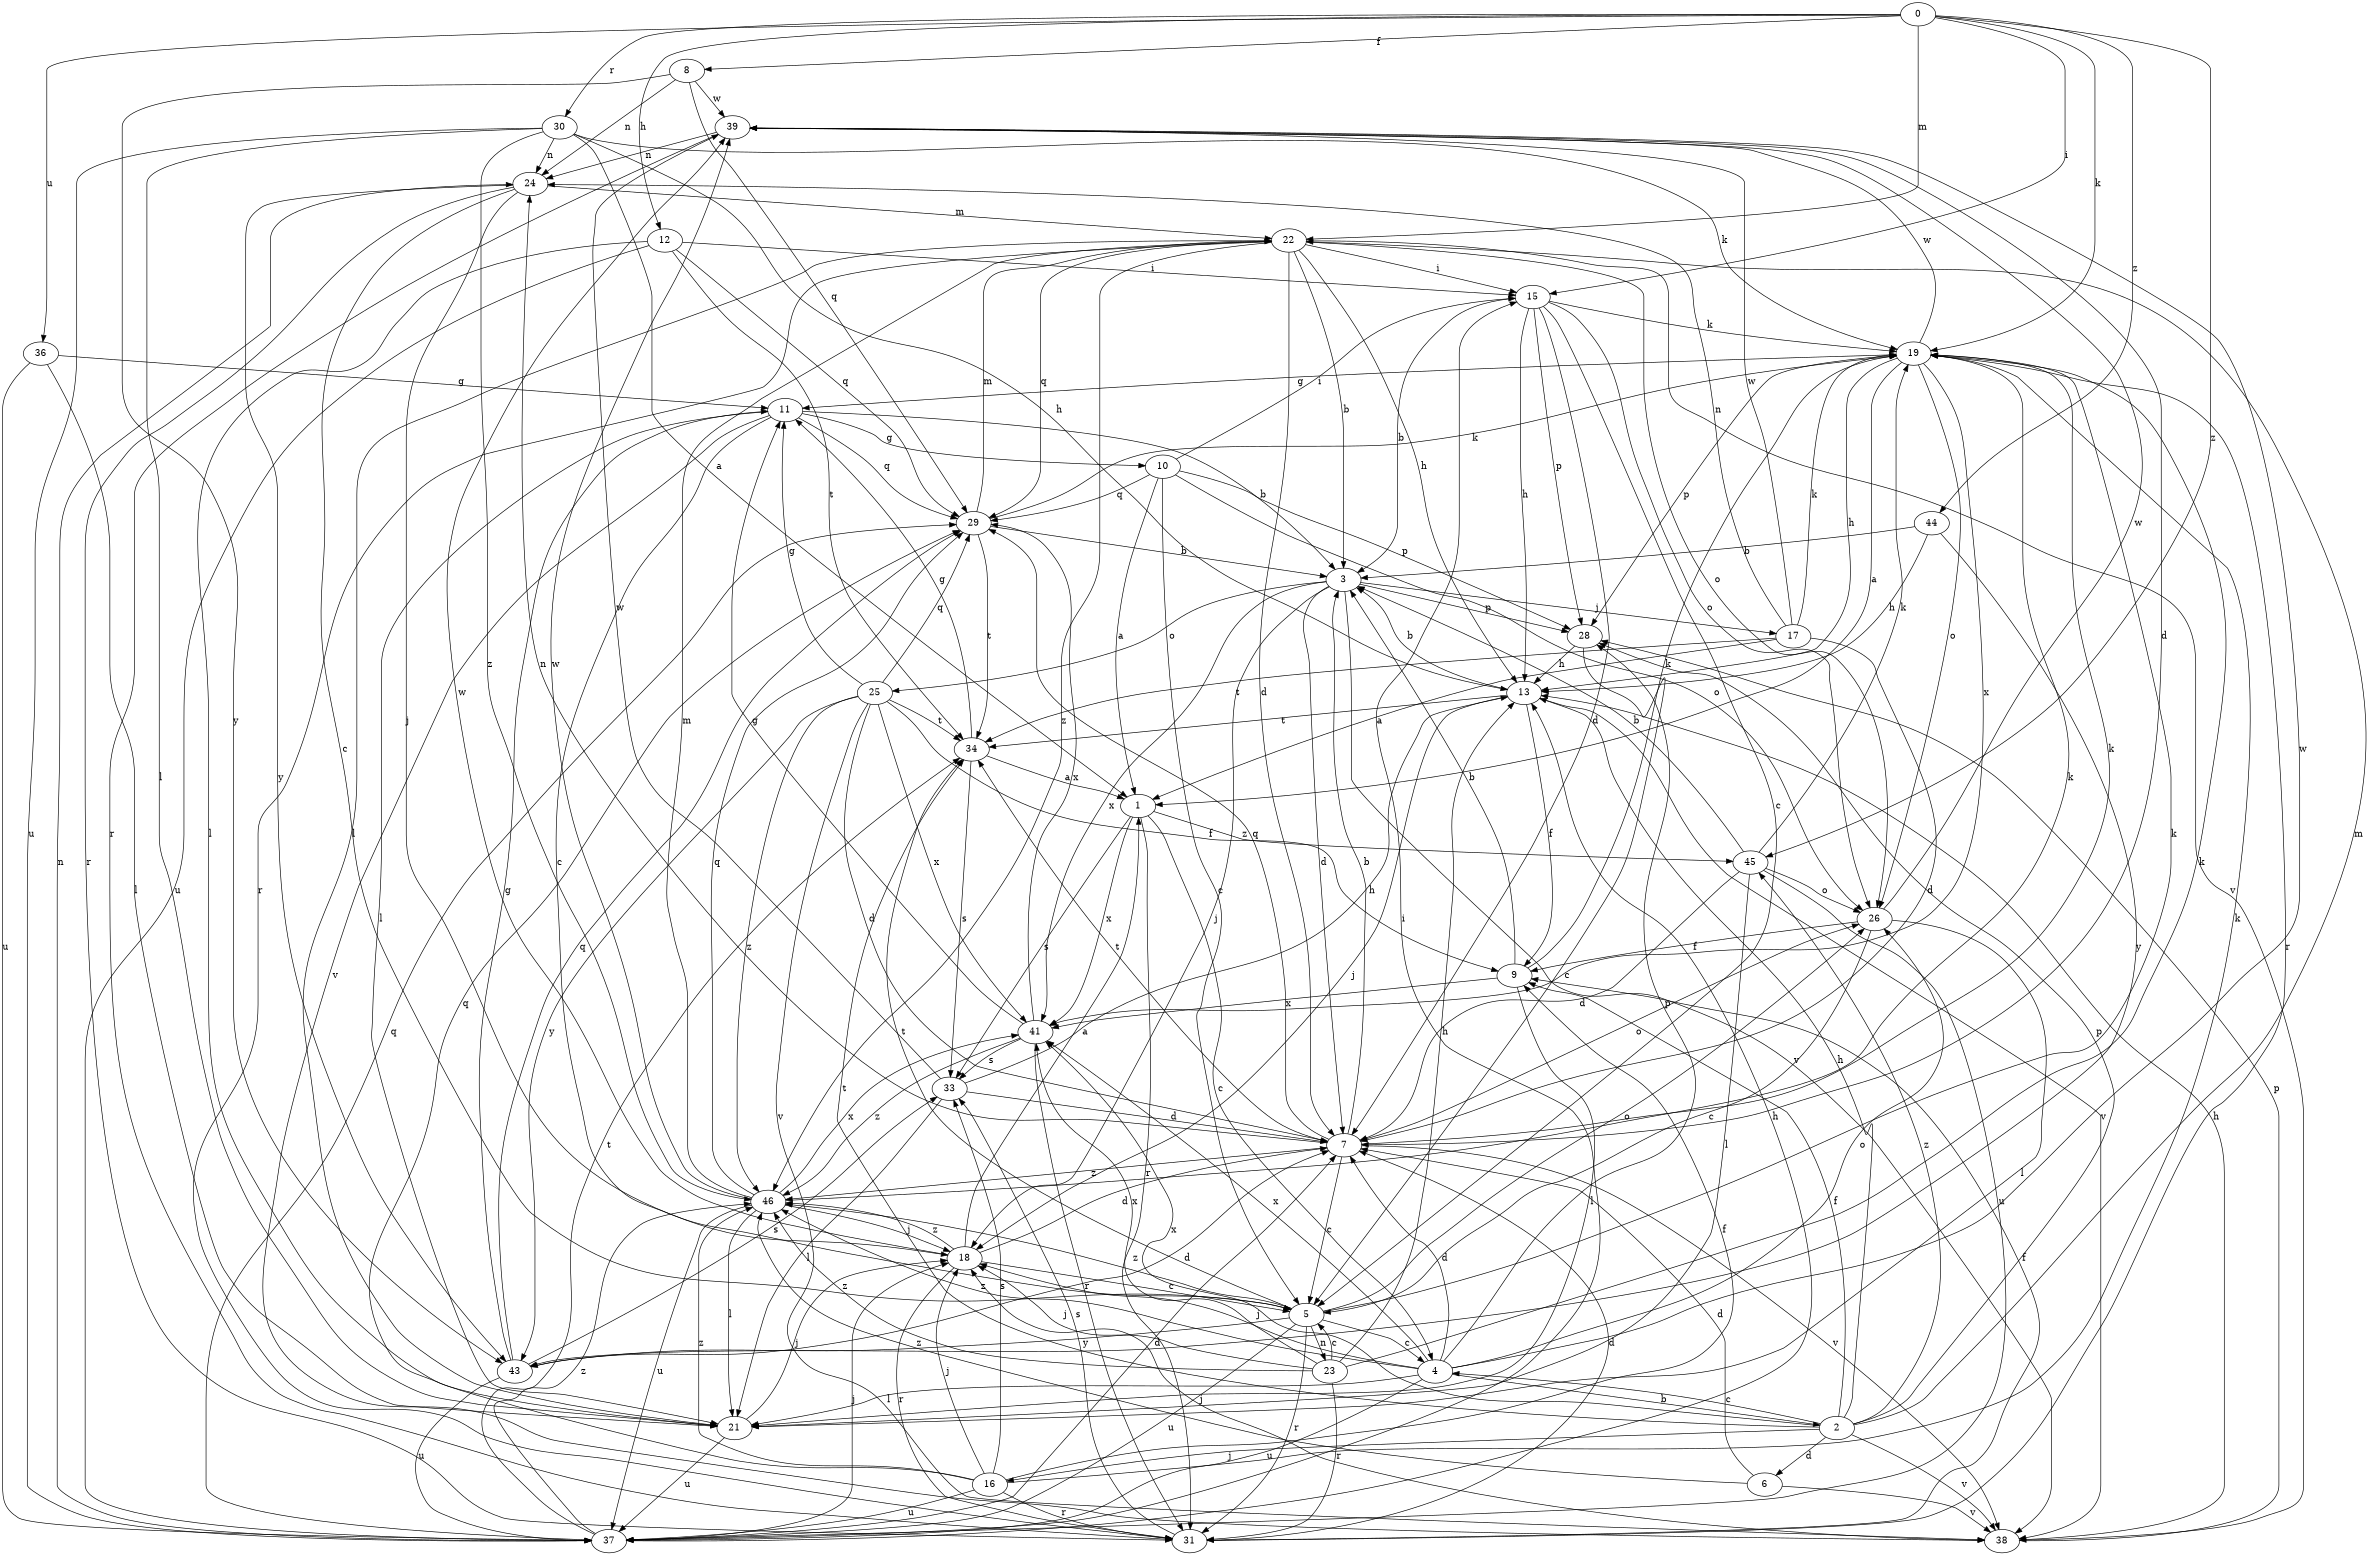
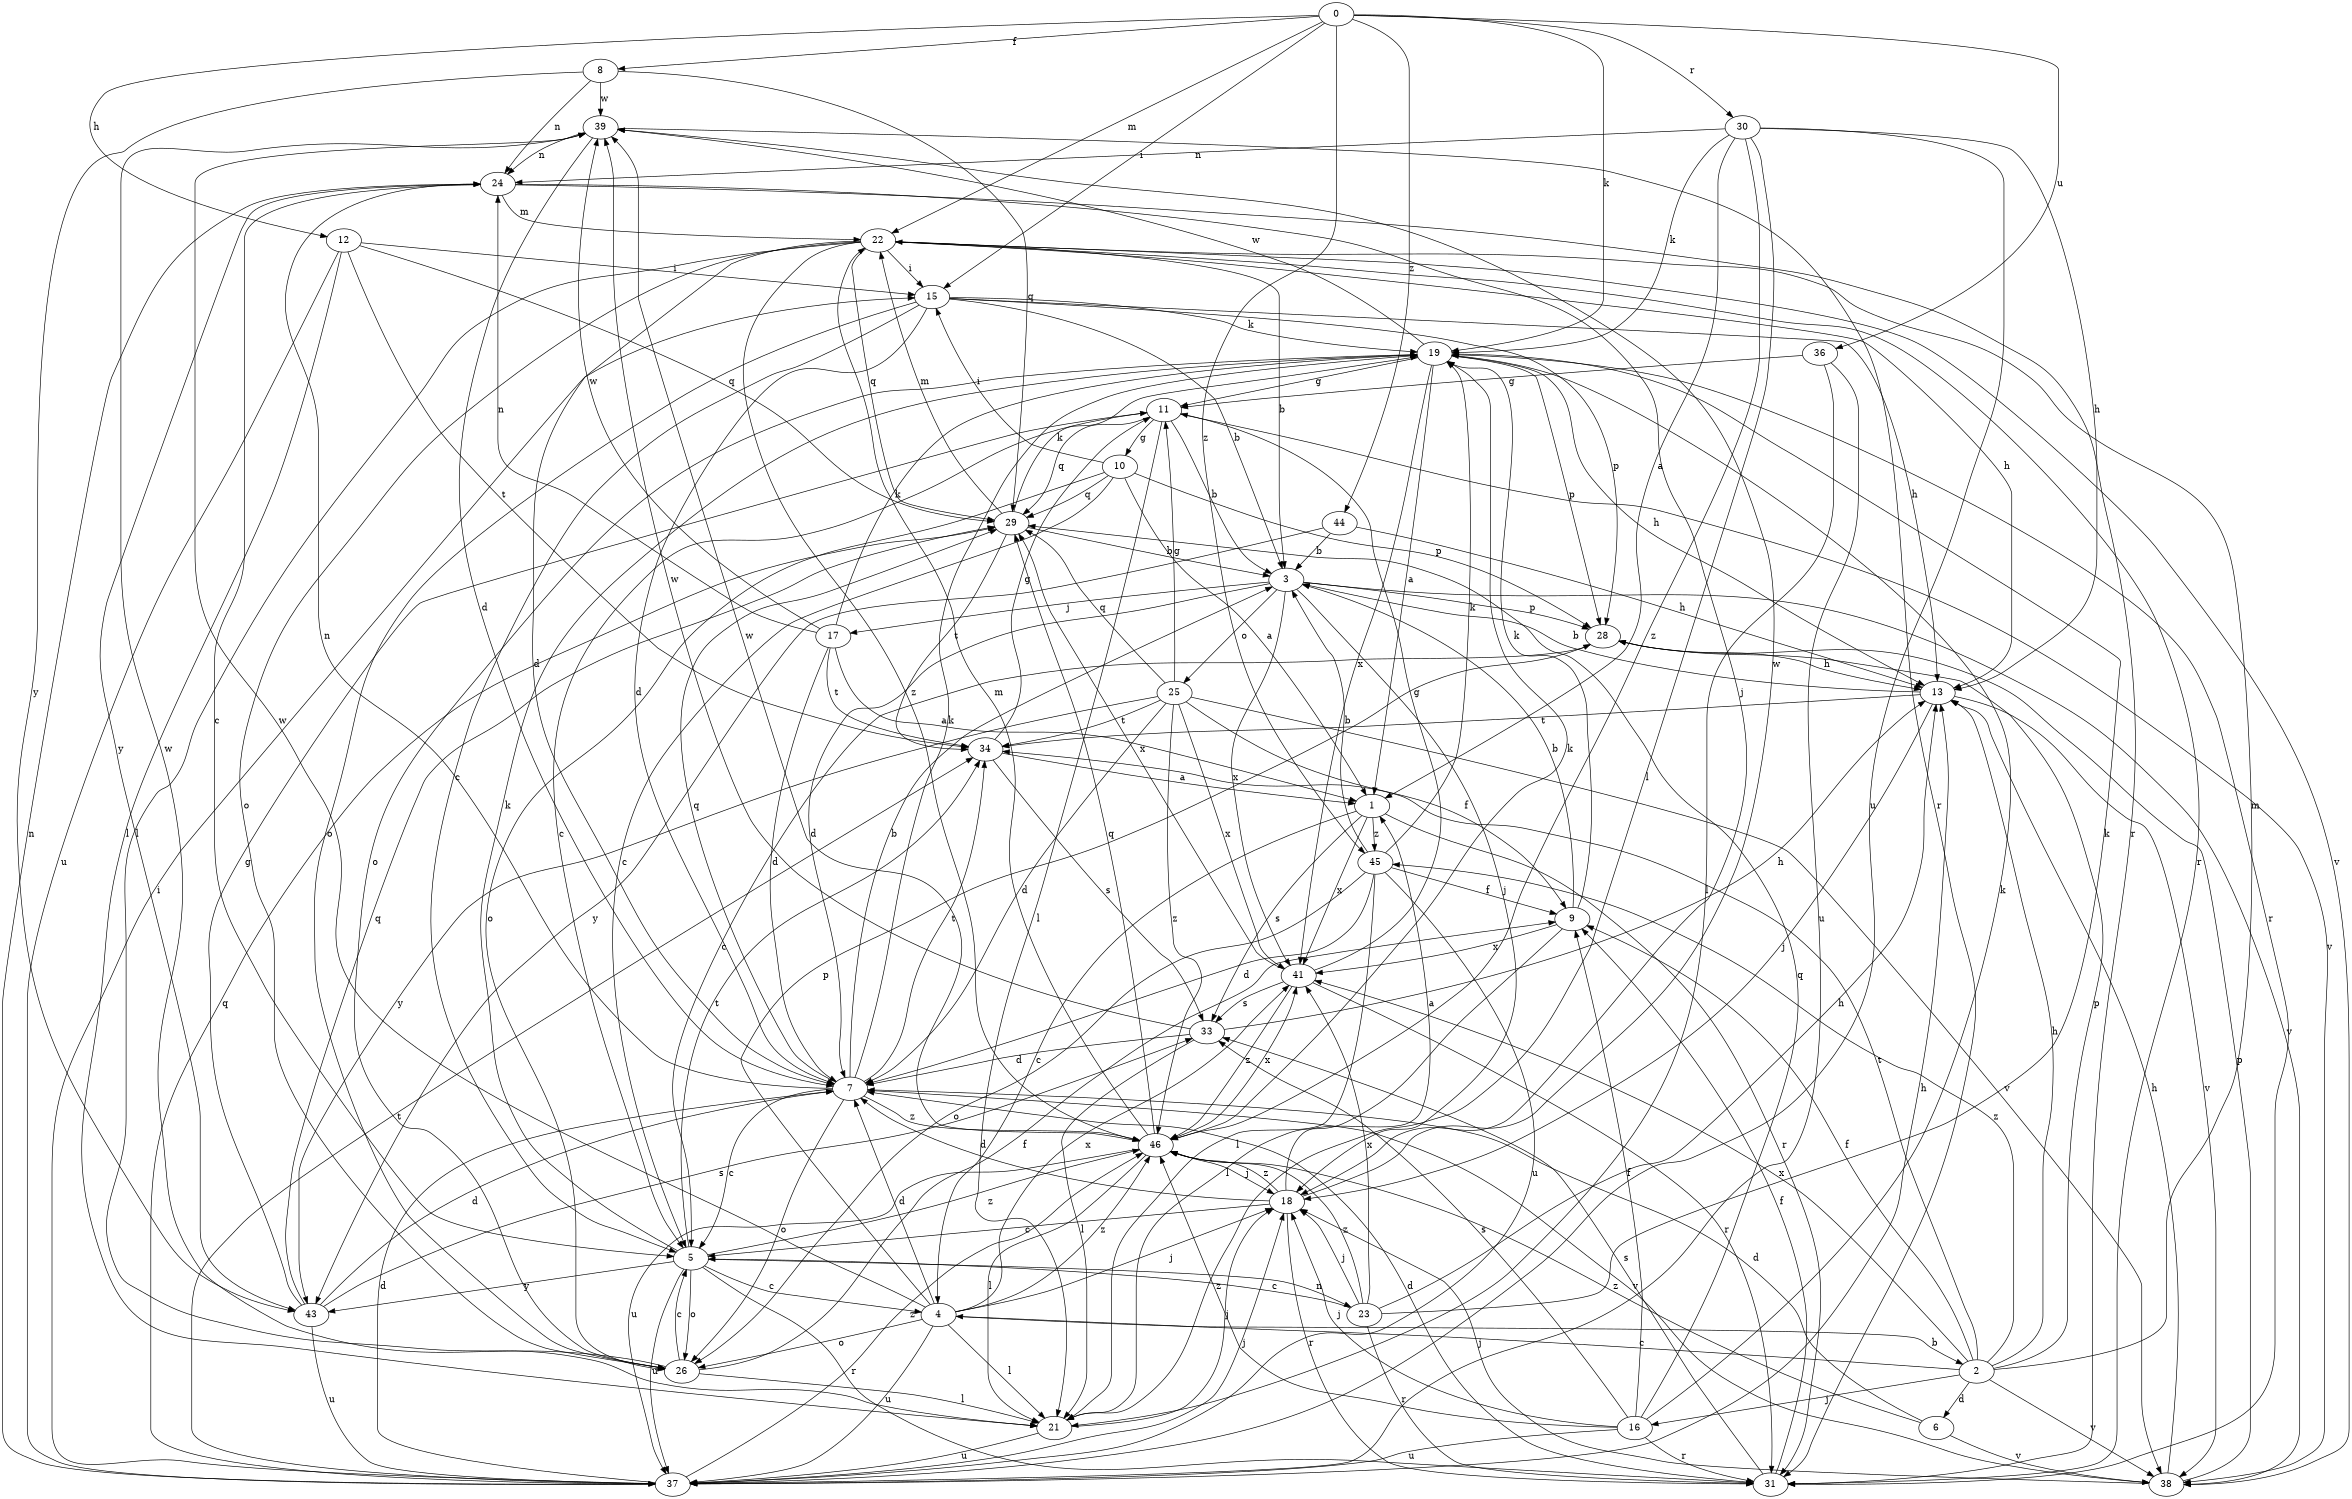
edge "13" -> "9": now "45" -> "9"
